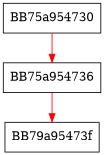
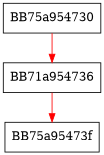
node "BB75a954736": label "BB75a954736" -> "BB71a954736"
node "BB79a95473f": label "BB79a95473f" -> "BB75a95473f"
